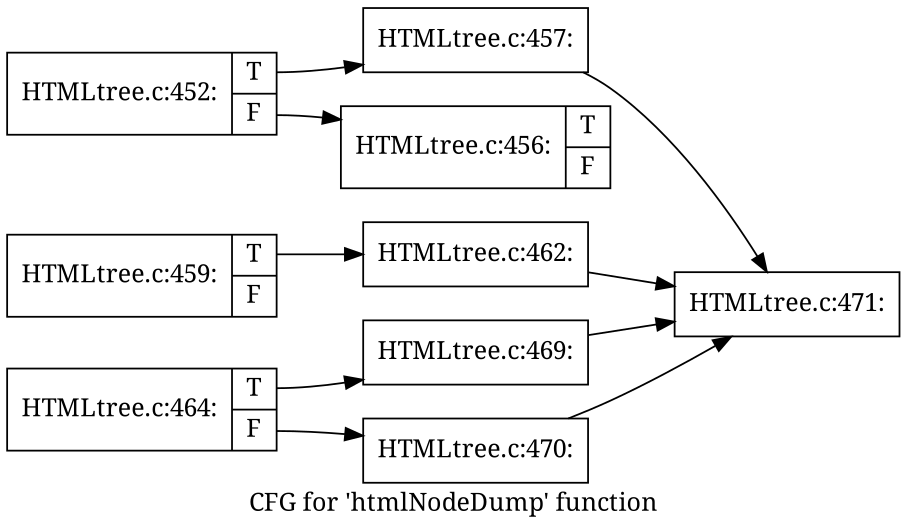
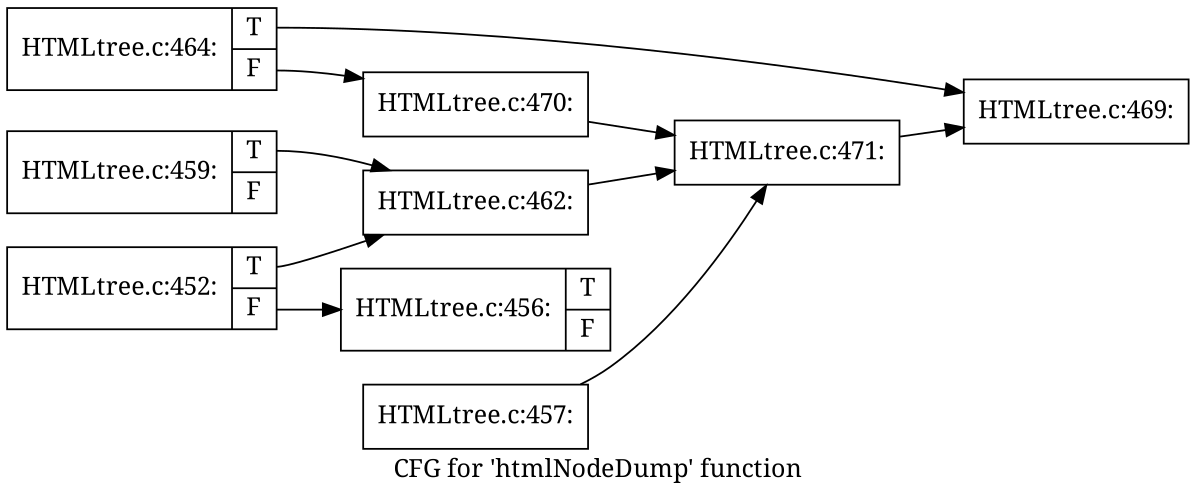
edge "HTMLtree.c:452:" -> "HTMLtree.c:457:": now "HTMLtree.c:452:" -> "HTMLtree.c:462:"
edge "HTMLtree.c:469:" -> "HTMLtree.c:471:": reversed
